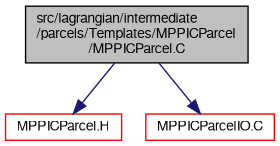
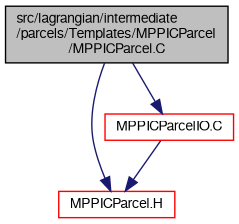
edge "MPPICParcelIO.C" -> "MPPICParcel.H": added
